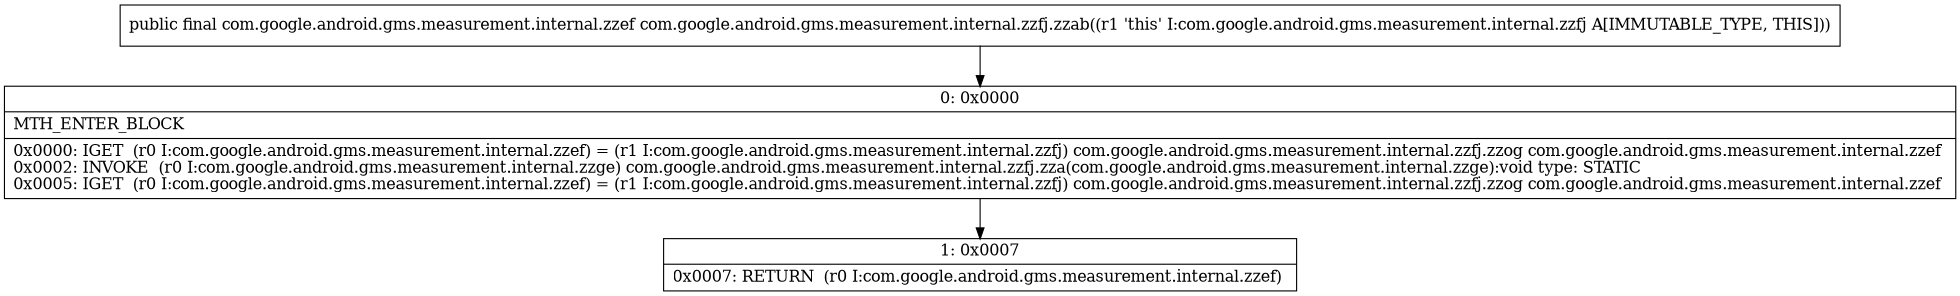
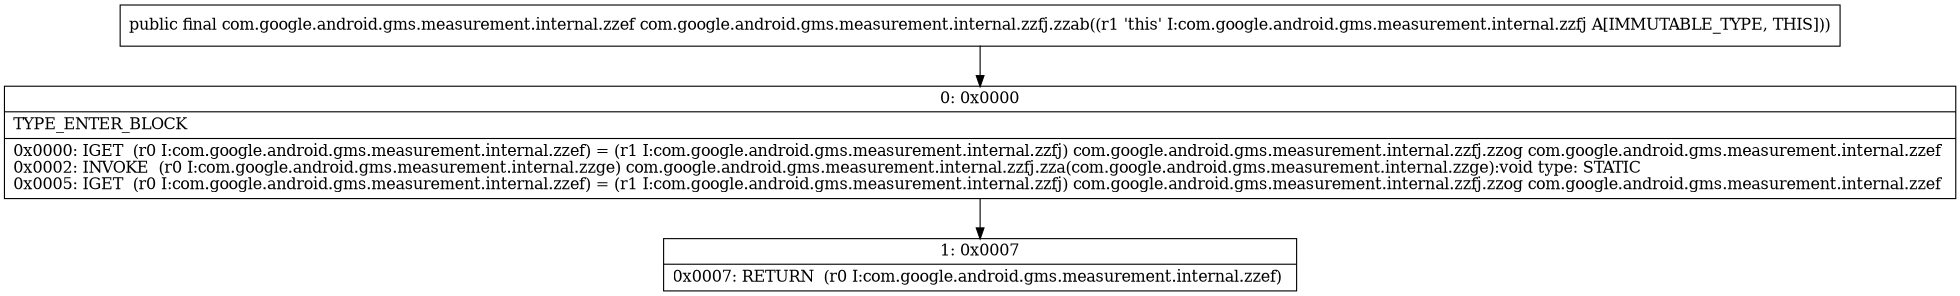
node "0: 0x0000": text "MTH_ENTER_BLOCK" -> "TYPE_ENTER_BLOCK"
